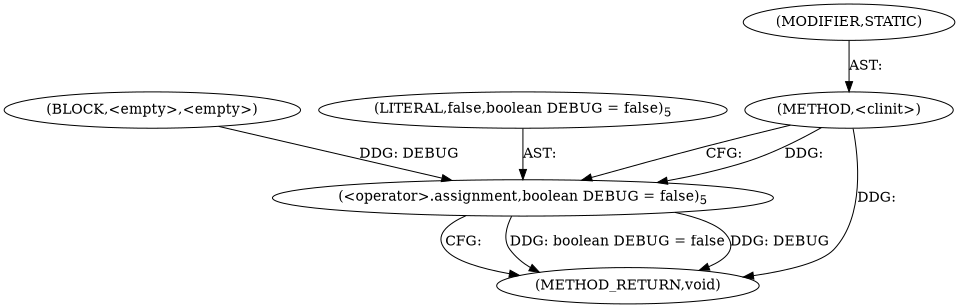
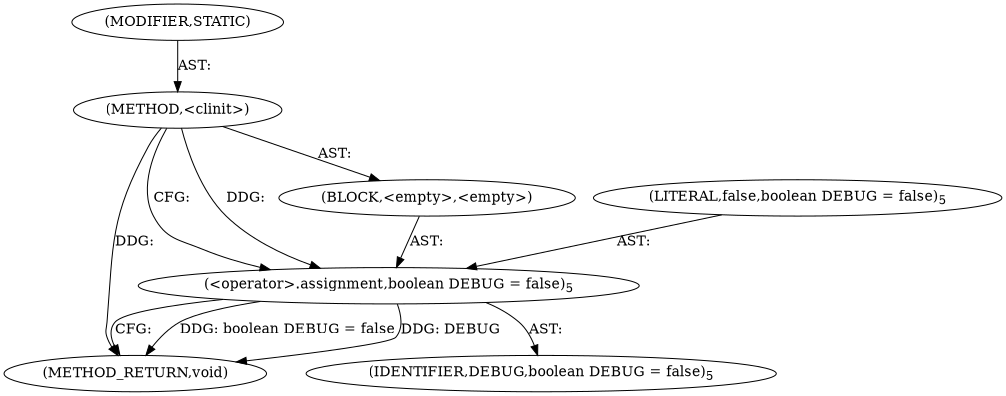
edge "(METHOD,<clinit>)" -> "(BLOCK,<empty>,<empty>)": added, label "AST:"
edge "(BLOCK,<empty>,<empty>)" -> "(<operator>.assignment,boolean DEBUG = false)": label "DDG: DEBUG" -> "AST: "
node "(IDENTIFIER,DEBUG,boolean DEBUG = false)": added
